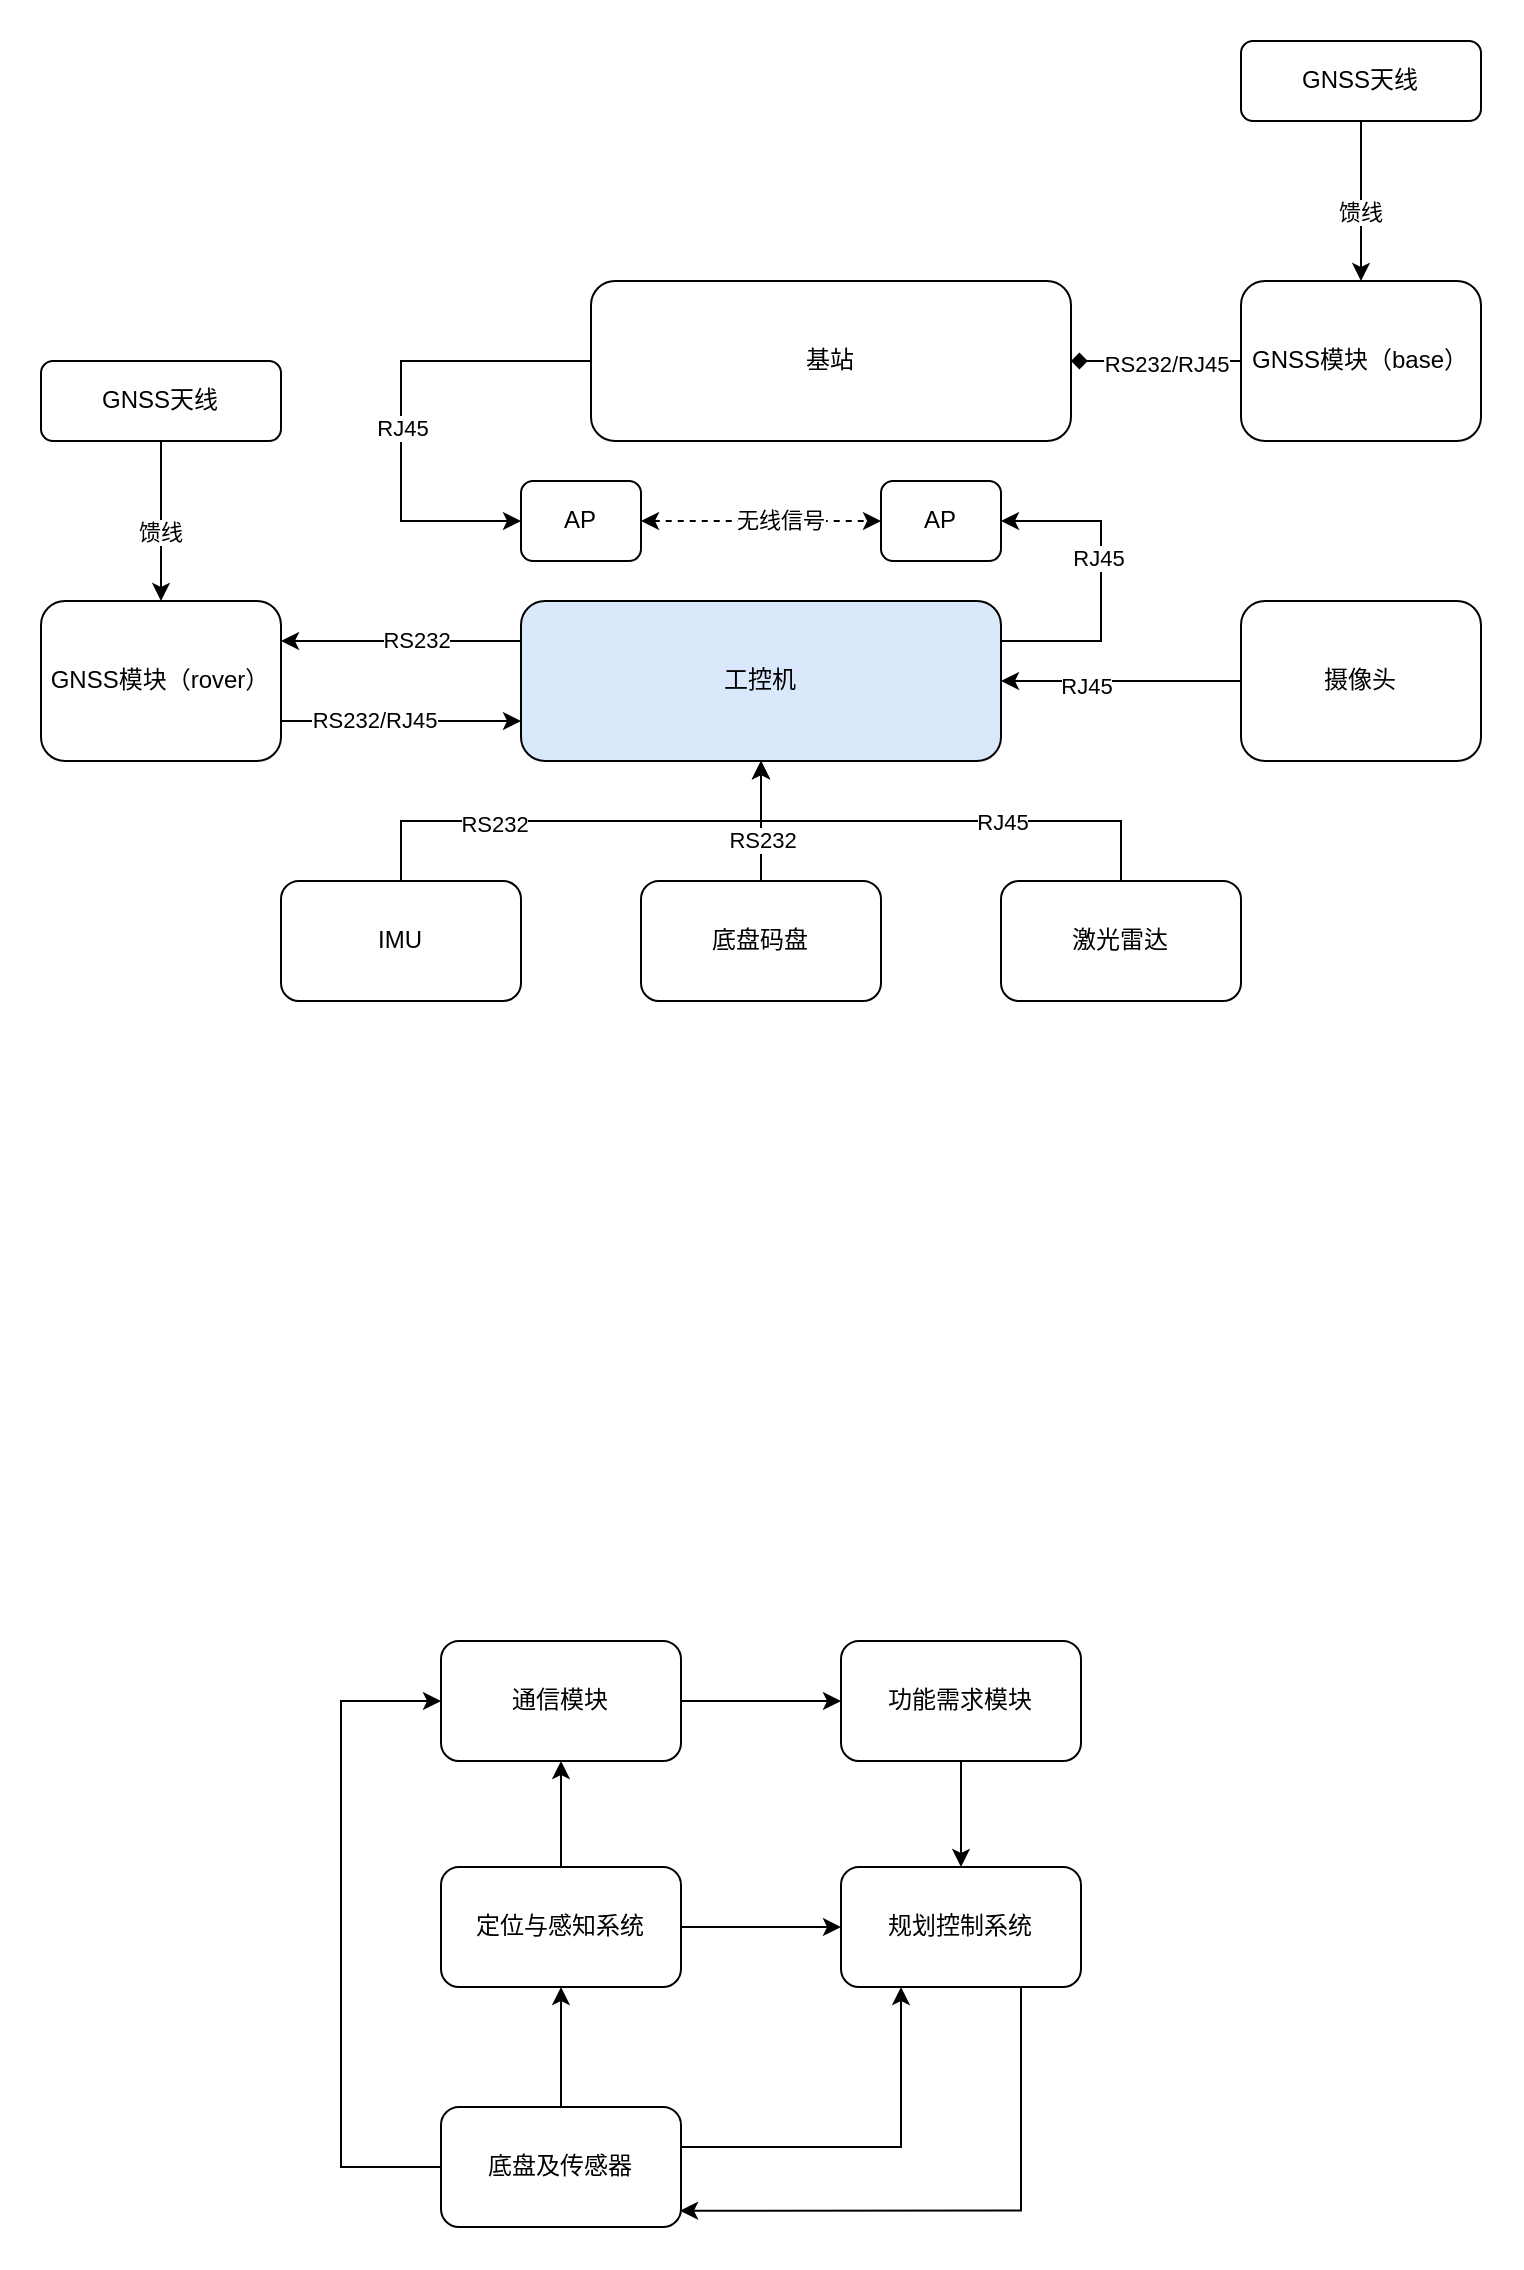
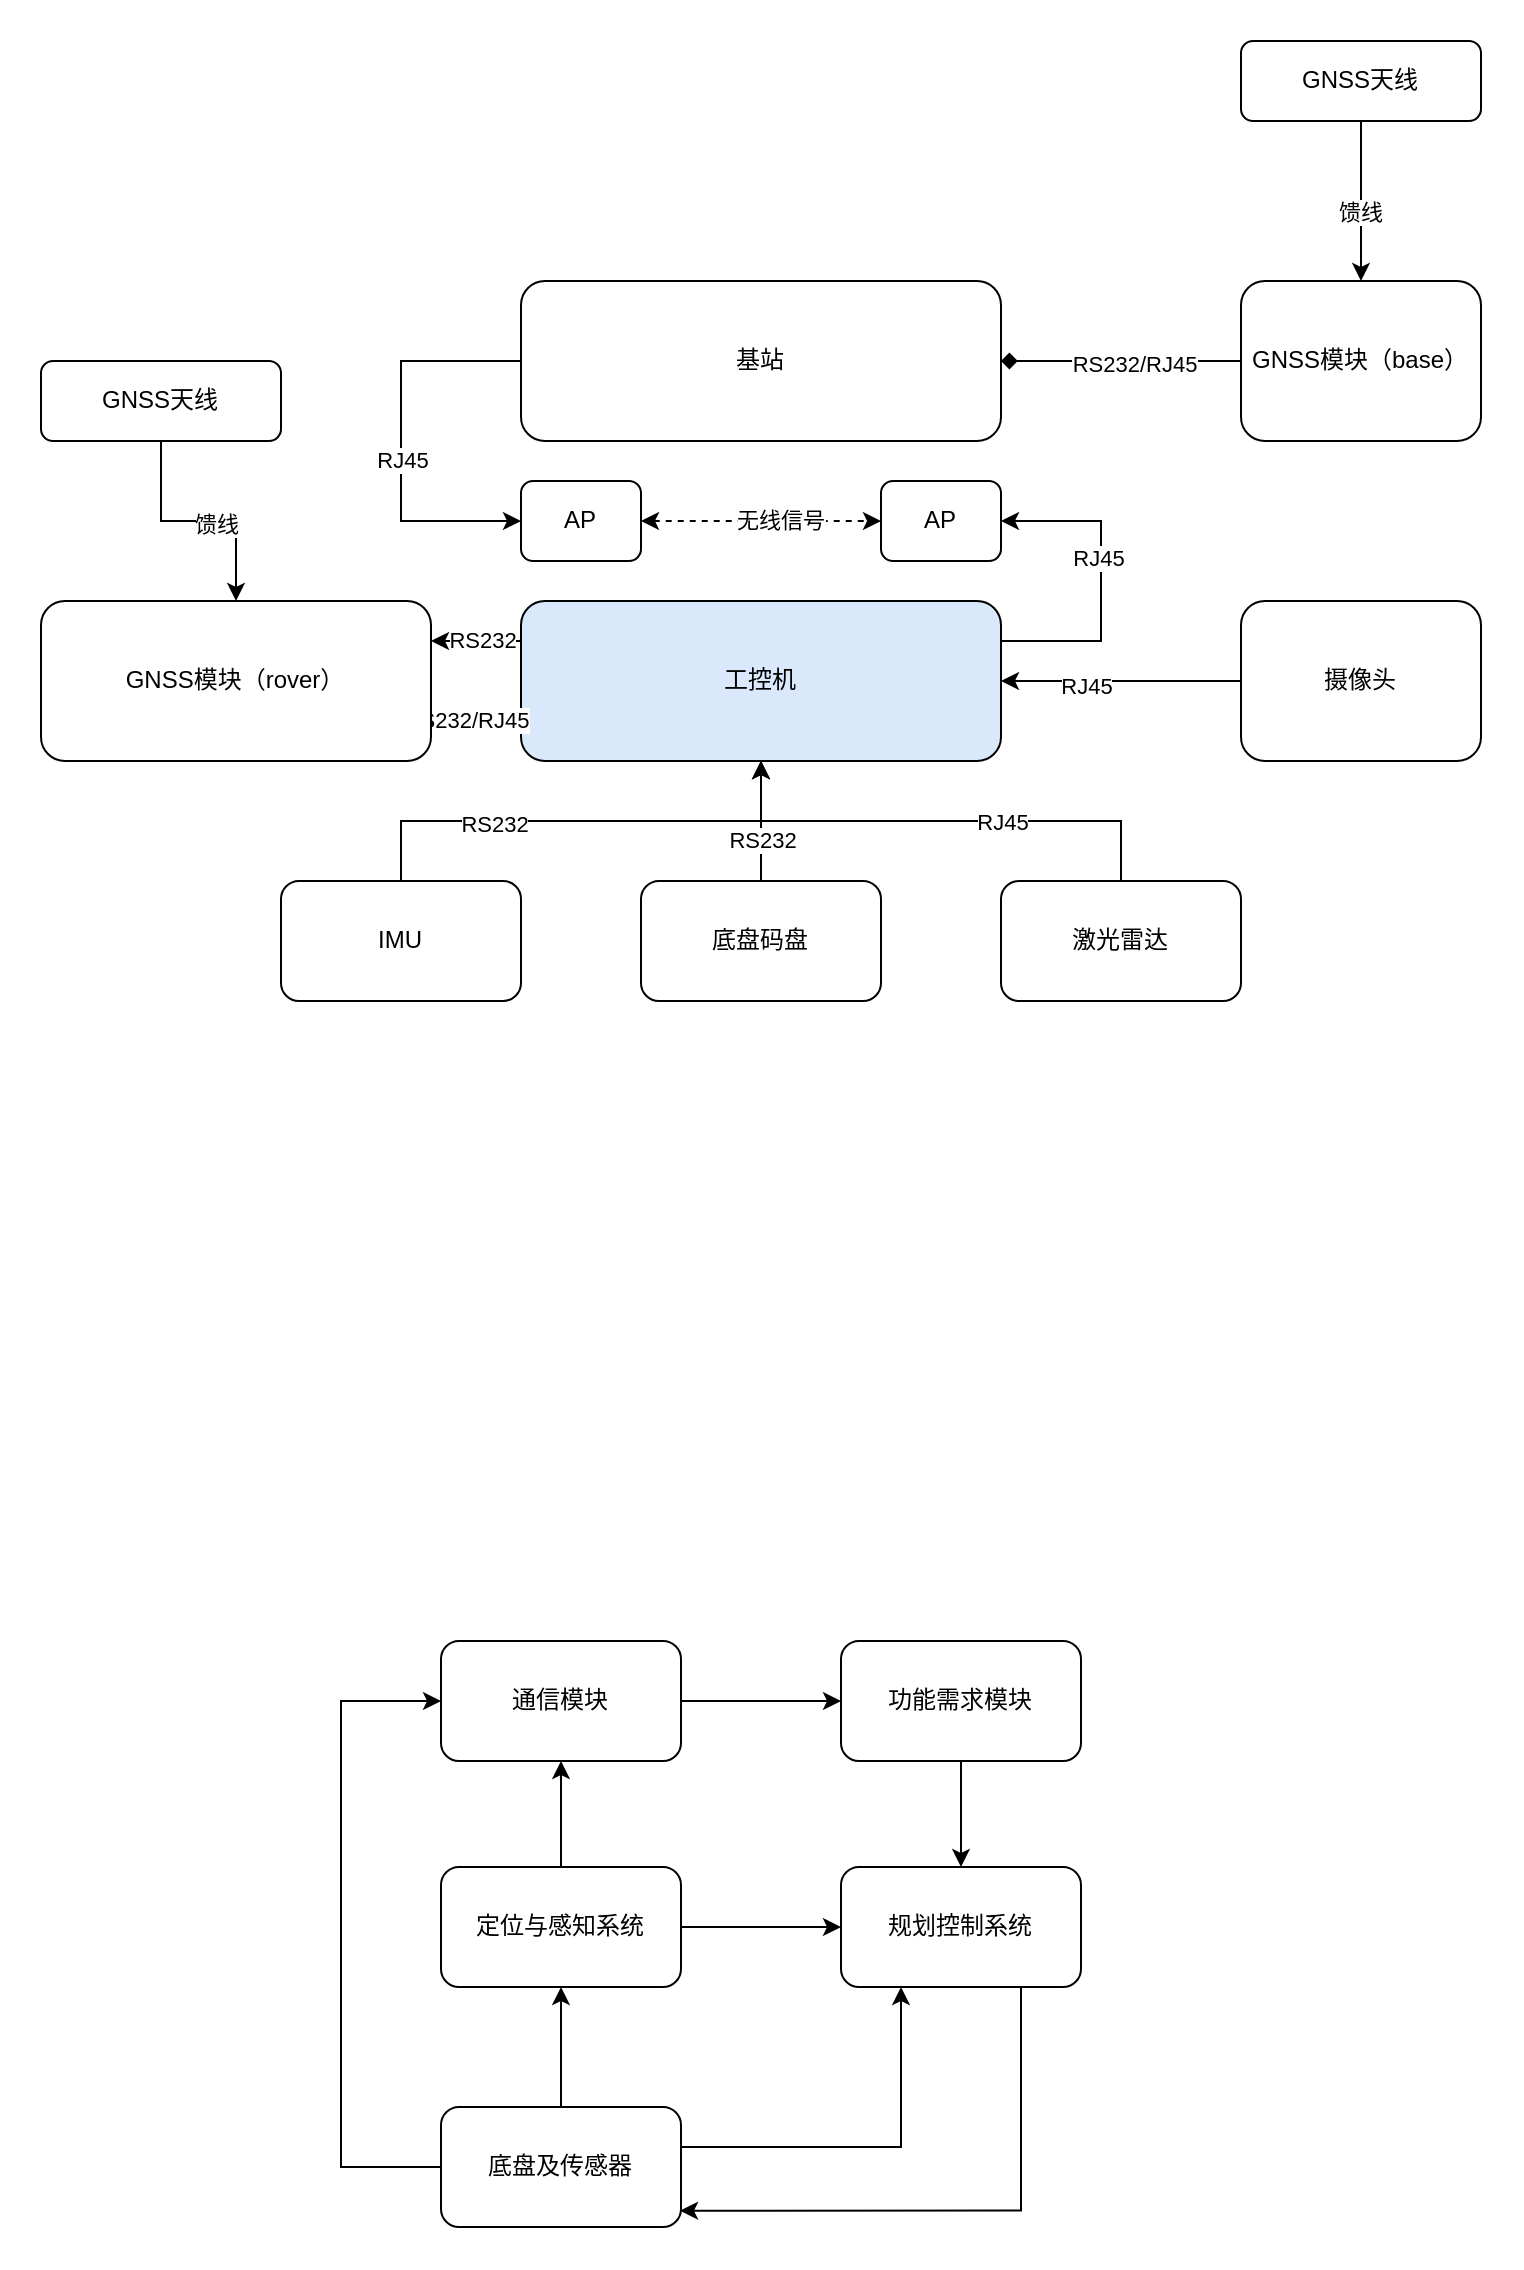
node "基站": moved (831, 361) -> (761, 361)
node "GNSS模块（rover）": size 240x160 -> 390x160
